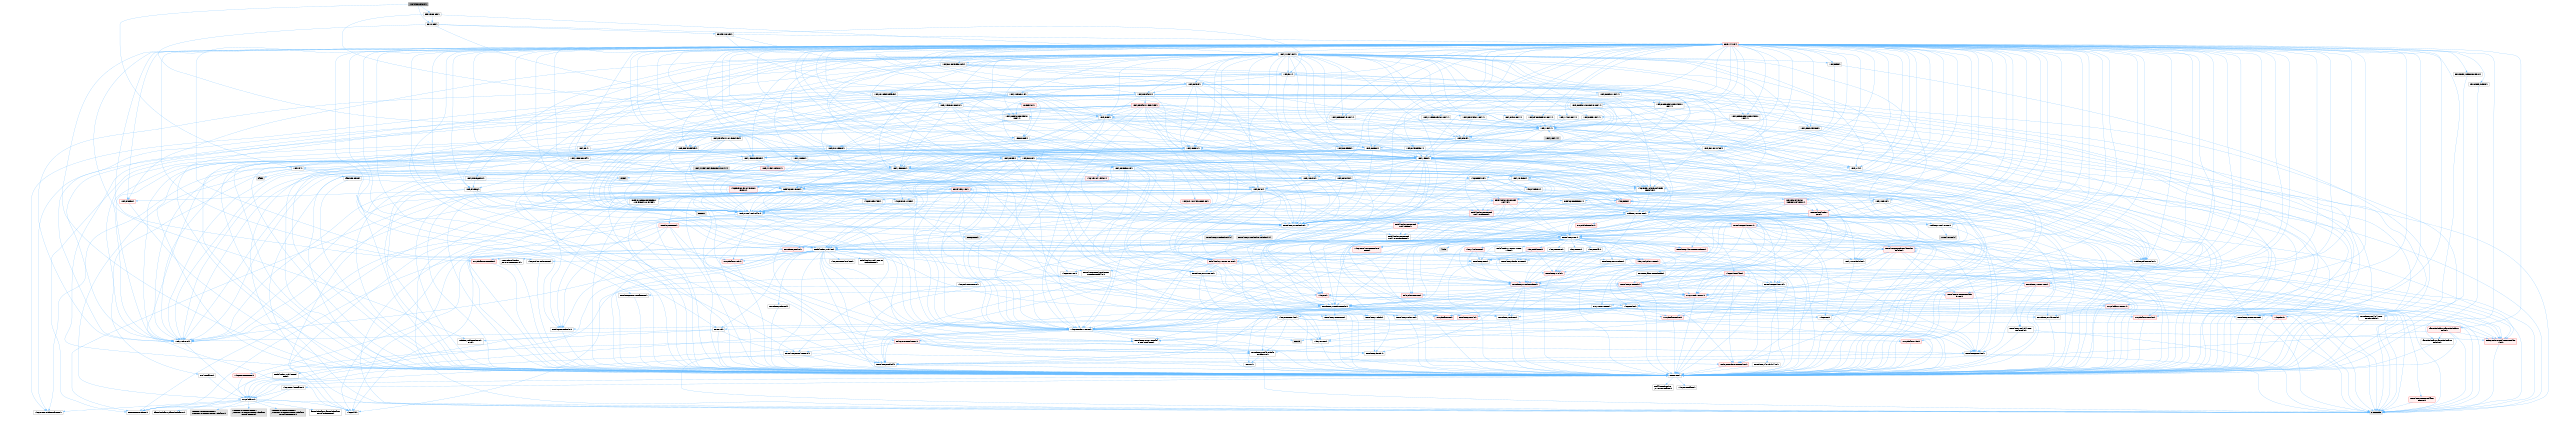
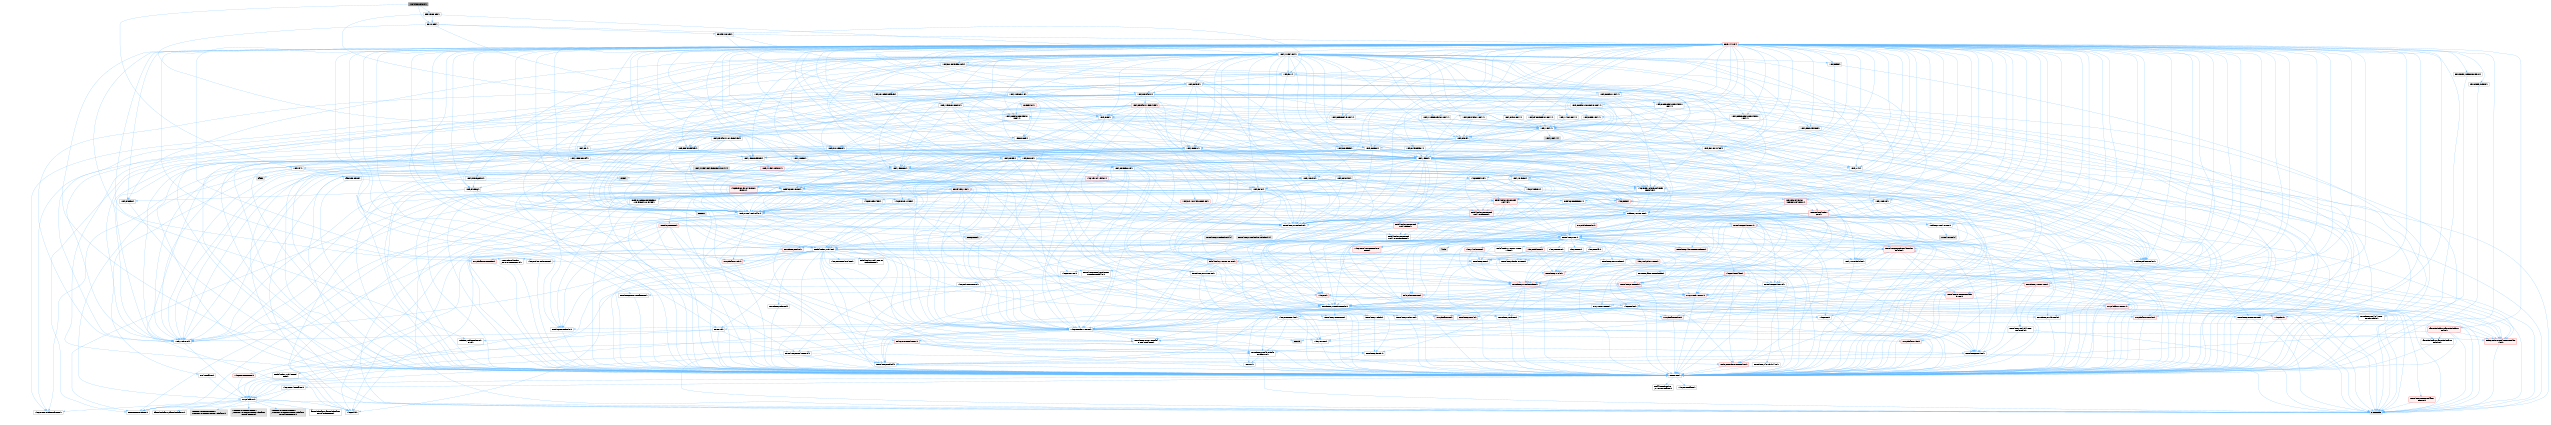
edge "Math/Matrix.inl" -> "Math/Matrix.h": reversed
